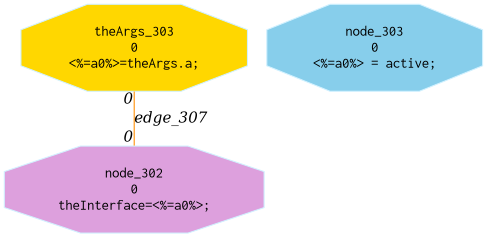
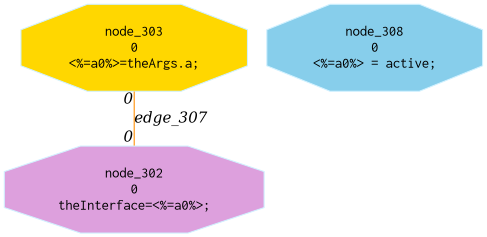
node "theArgs_303 0 <%=a0%>=theArgs.a;": label "theArgs_303 0 <%=a0%>=theArgs.a;" -> "node_303 0 <%=a0%>=theArgs.a;"
node "node_303 0 <%=a0%> = active;": label "node_303 0 <%=a0%> = active;" -> "node_308 0 <%=a0%> = active;"
